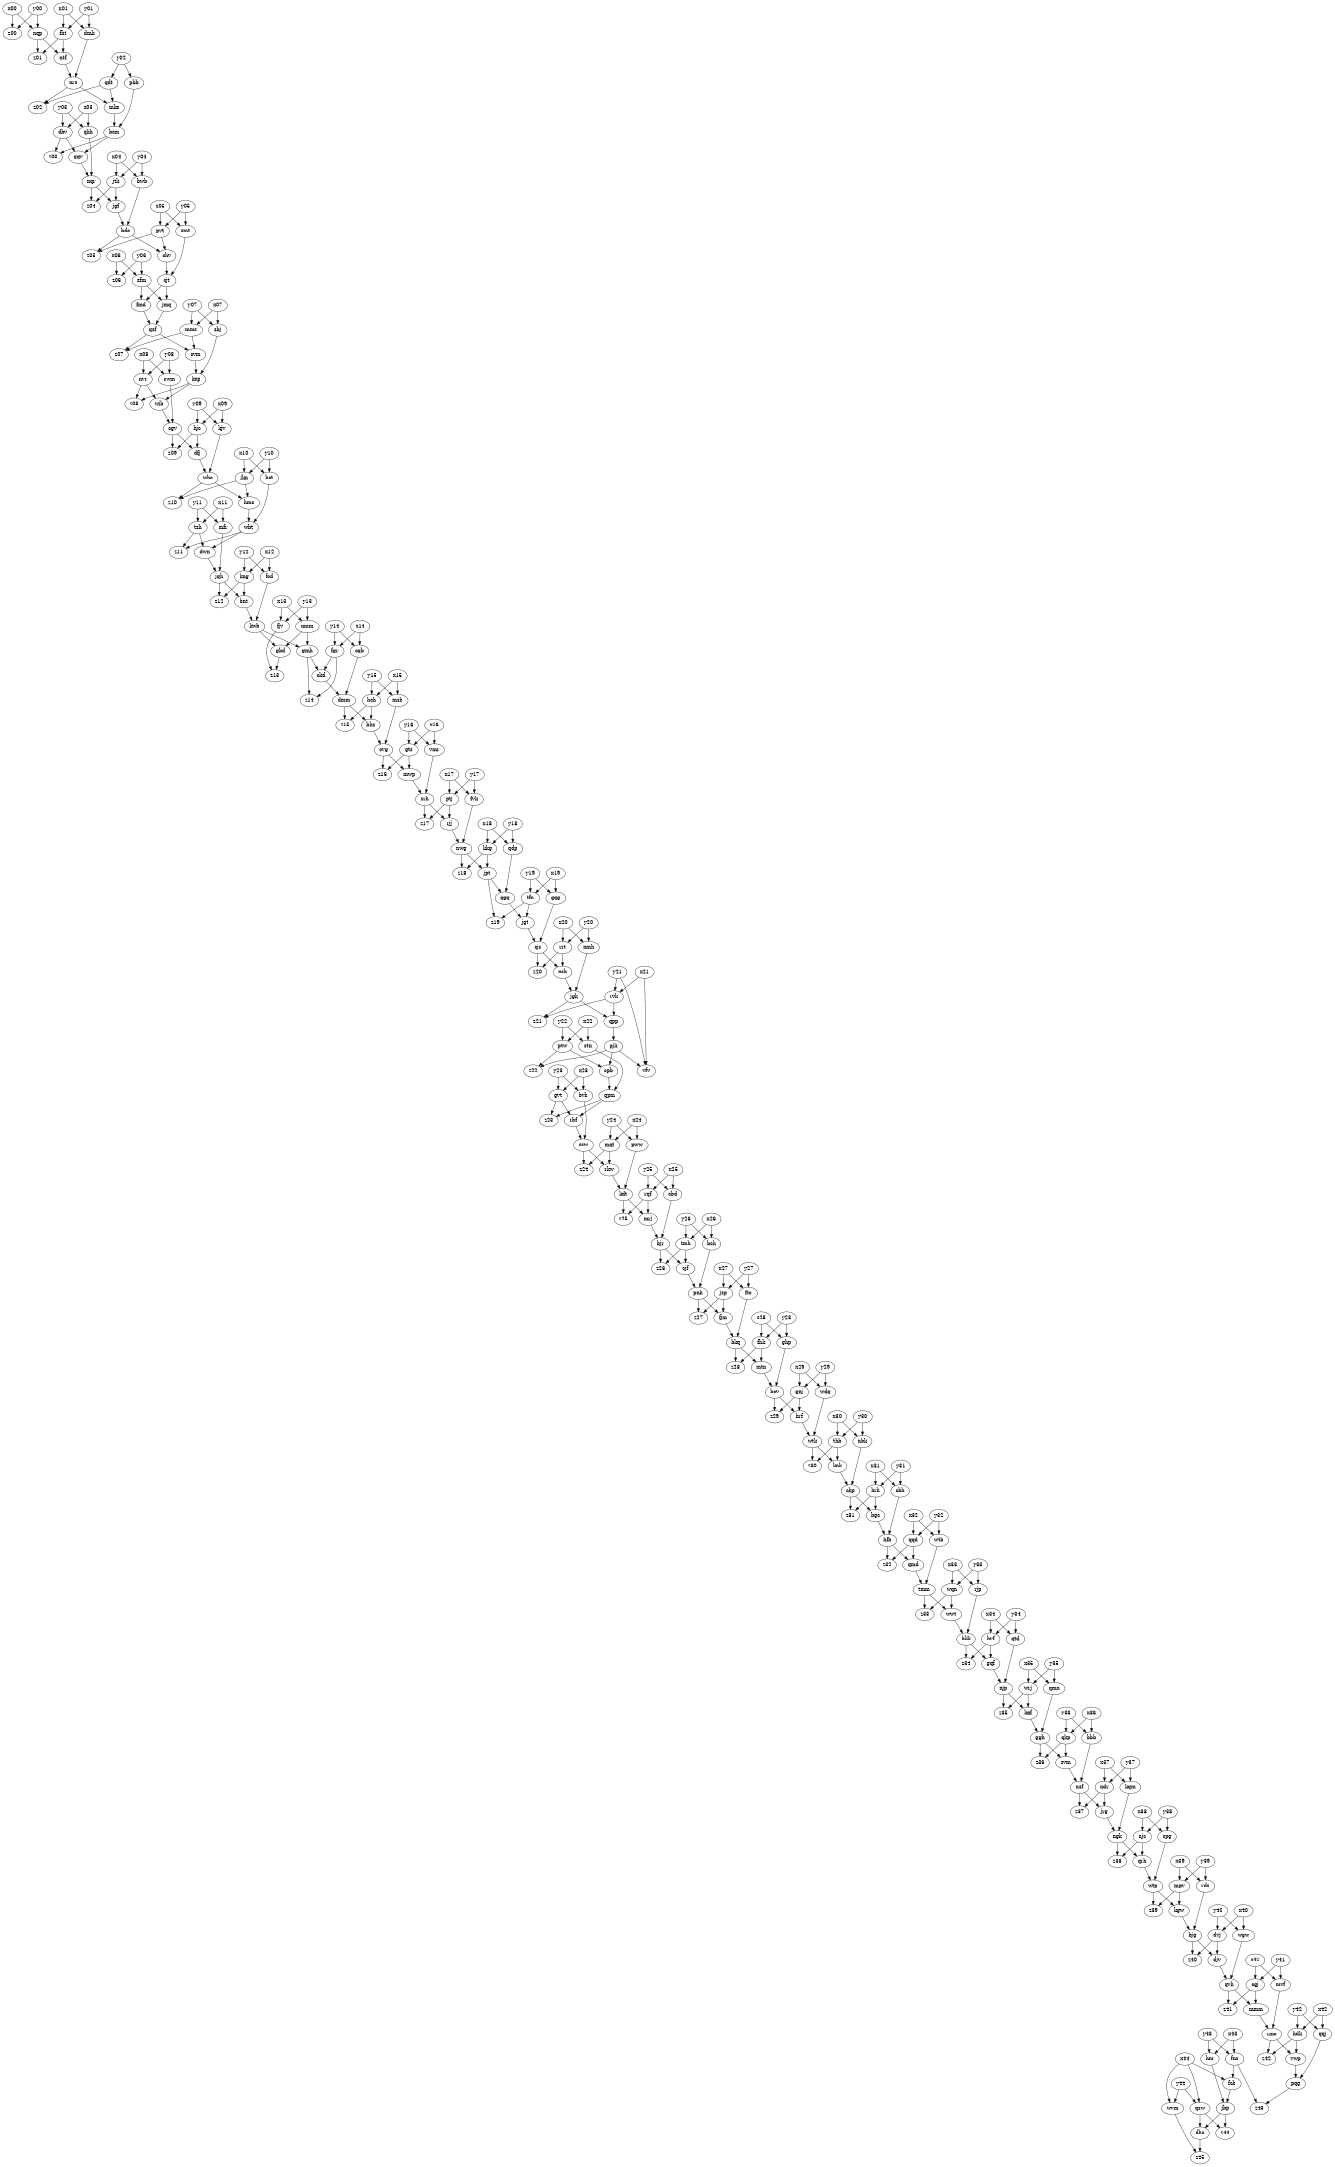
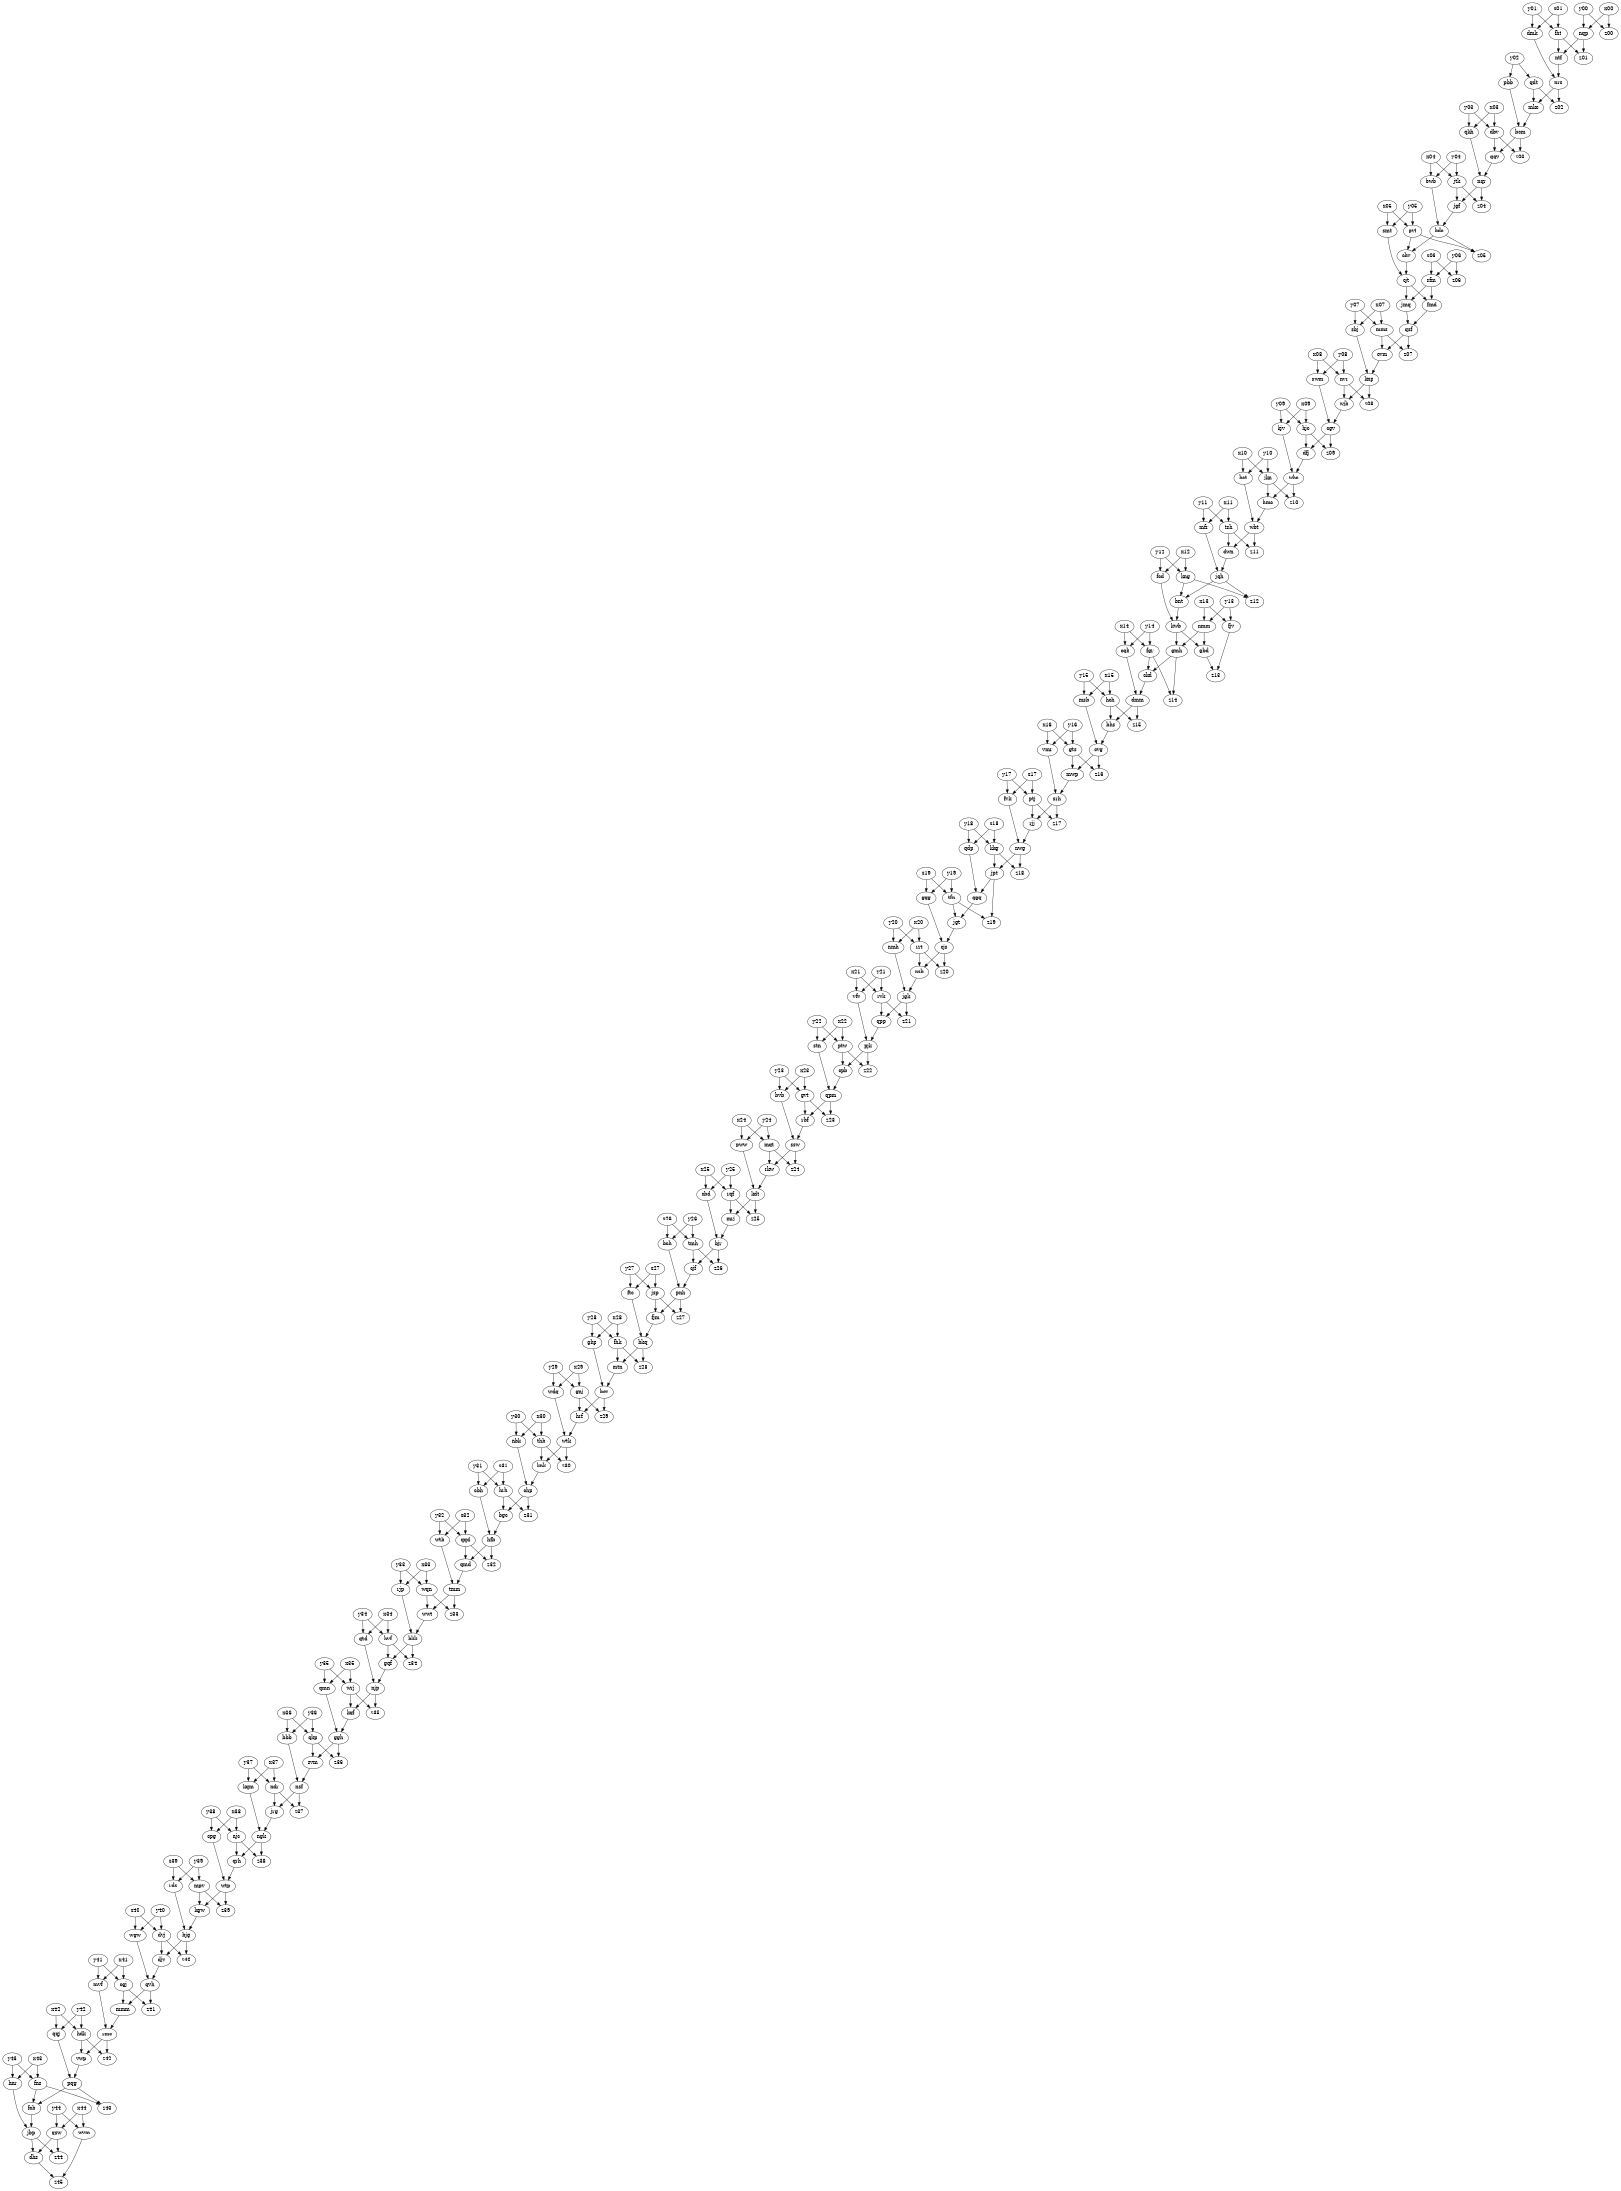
edge "pjk" -> "vfv": reversed
edge "x44" -> "fcb": now "pqg" -> "fcb"
